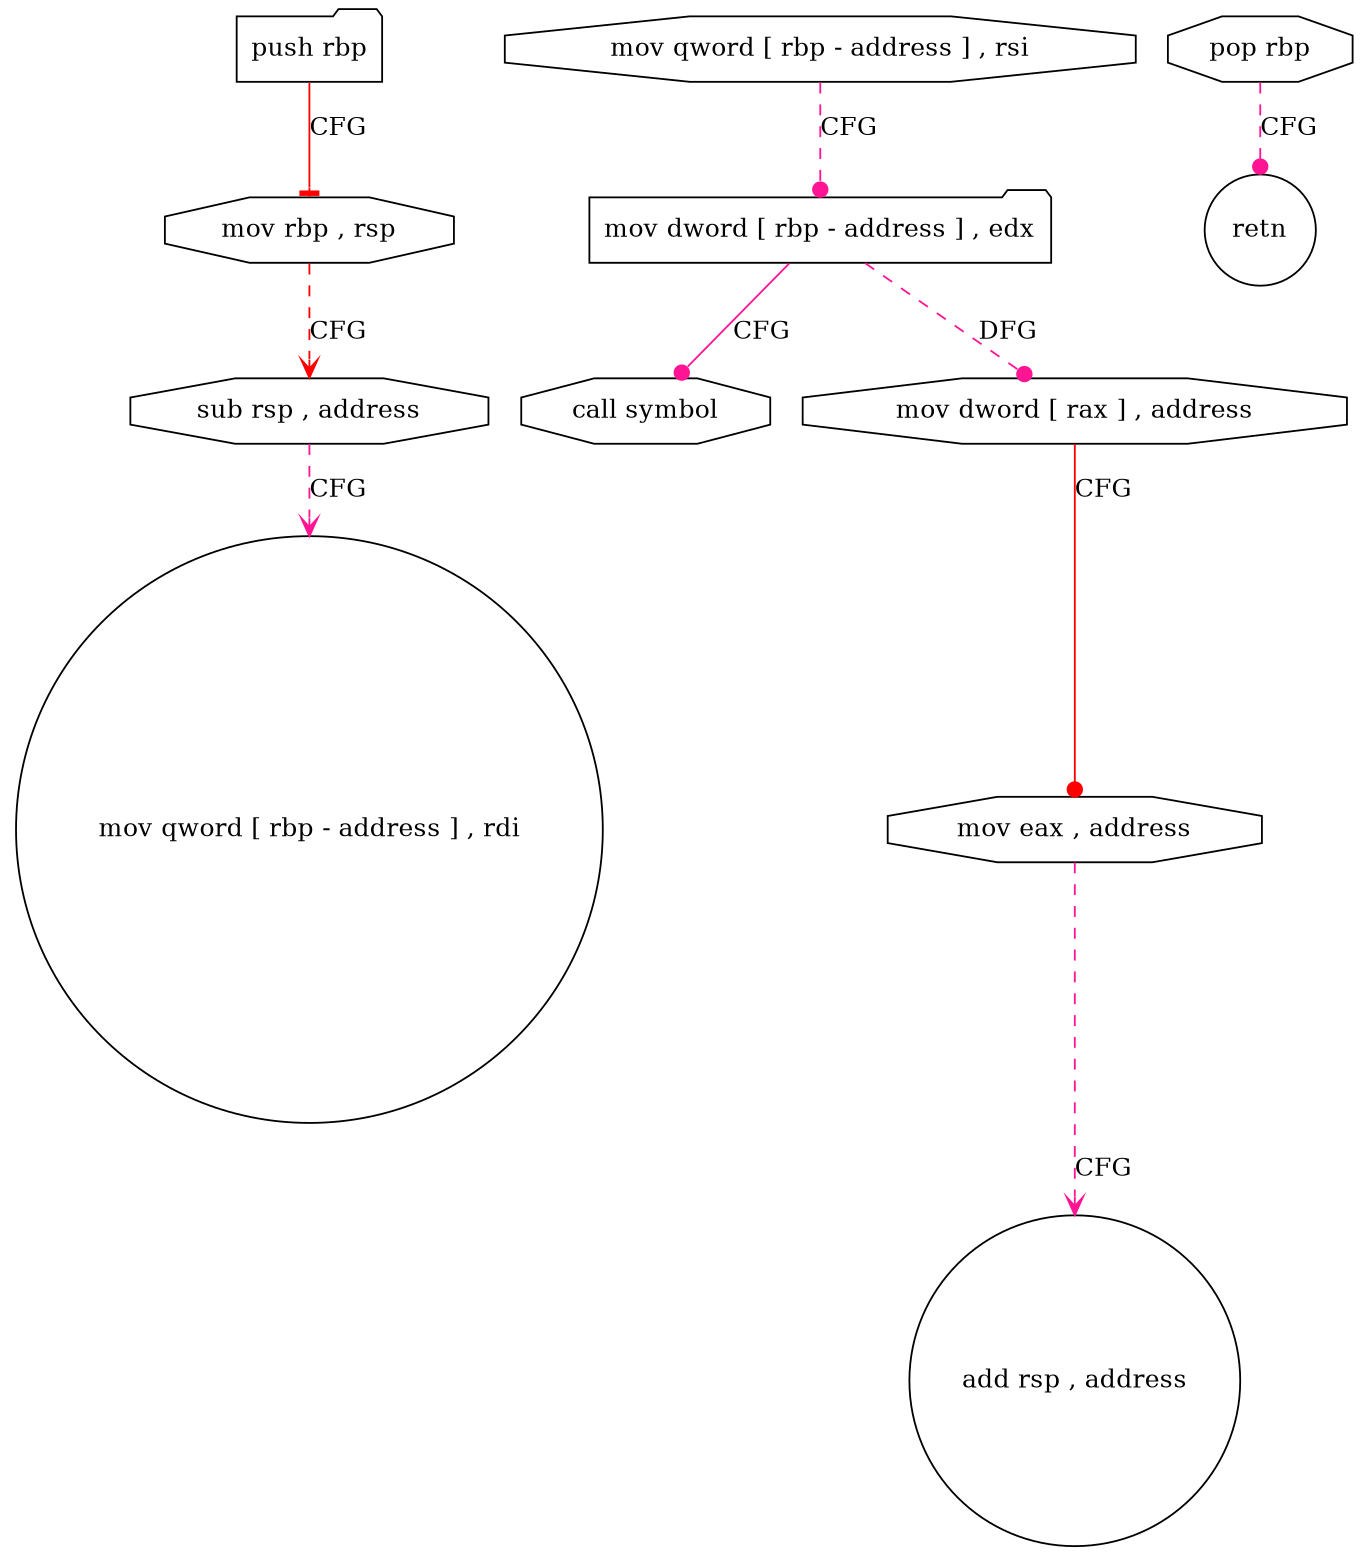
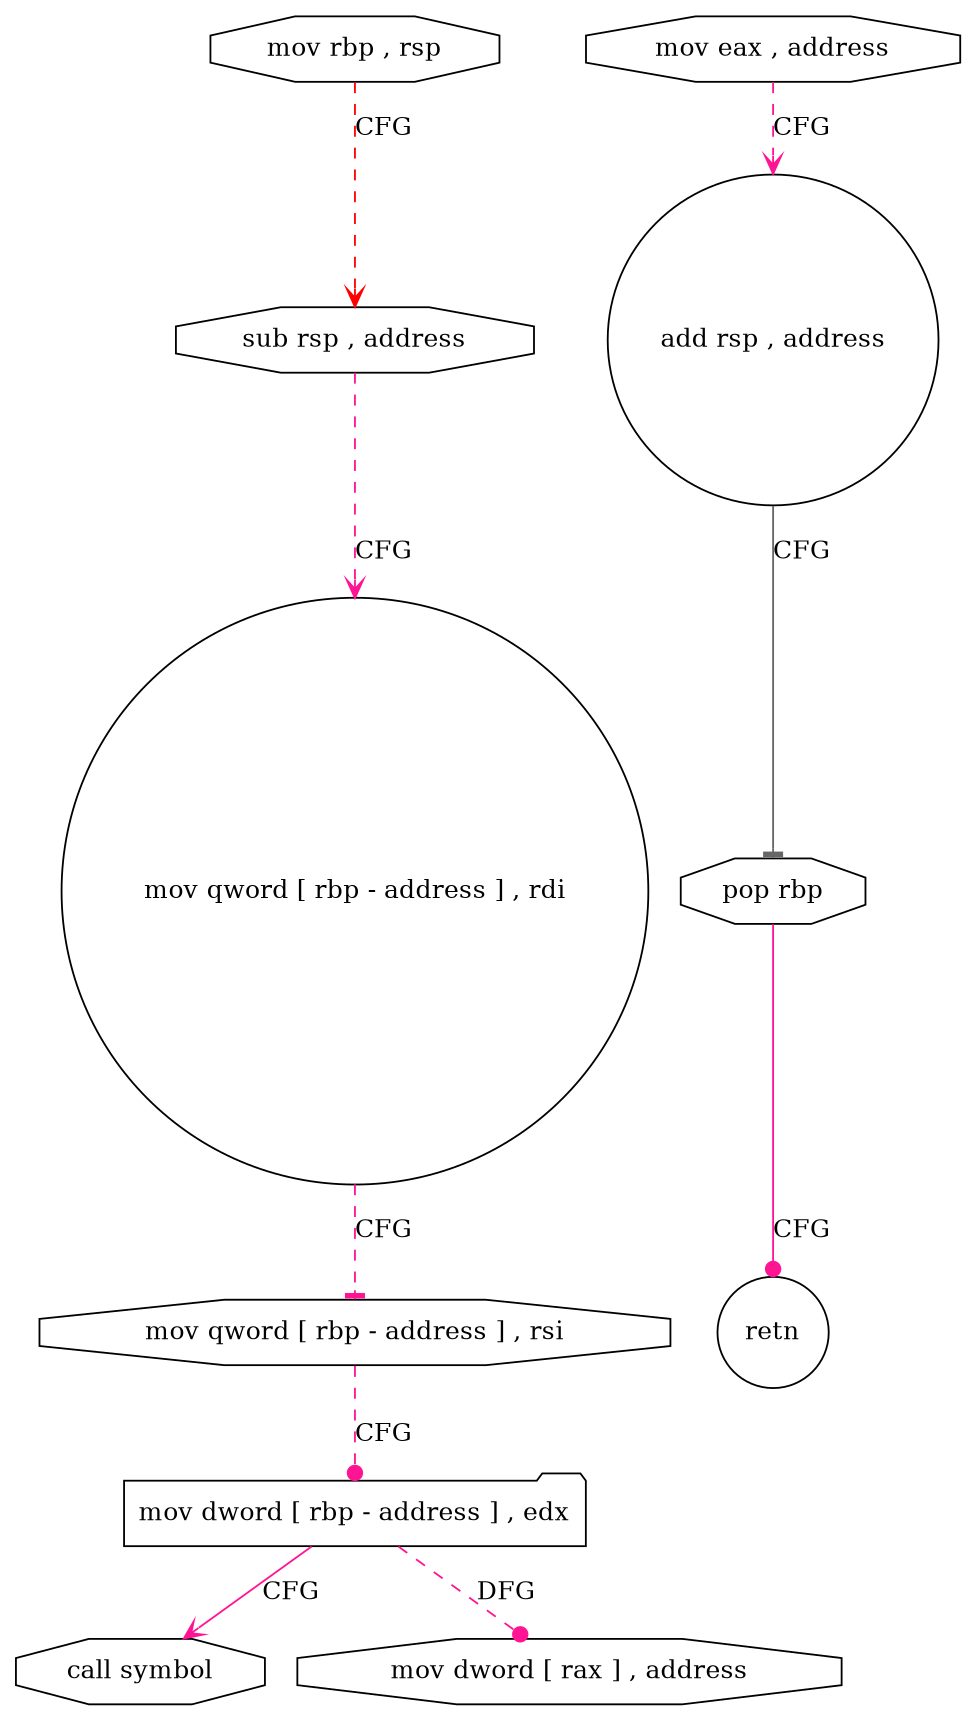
node "push rbp": removed
edge "pop rbp" -> "retn": style dashed -> solid
edge "mov dword [ rbp - address ] , edx" -> "call symbol": arrowhead dot -> vee
edge "mov dword [ rax ] , address" -> "mov eax , address": removed, label "CFG"
edge "add rsp , address" -> "pop rbp": added, label "CFG"
edge "mov qword [ rbp - address ] , rdi" -> "mov qword [ rbp - address ] , rsi": added, label "CFG"
